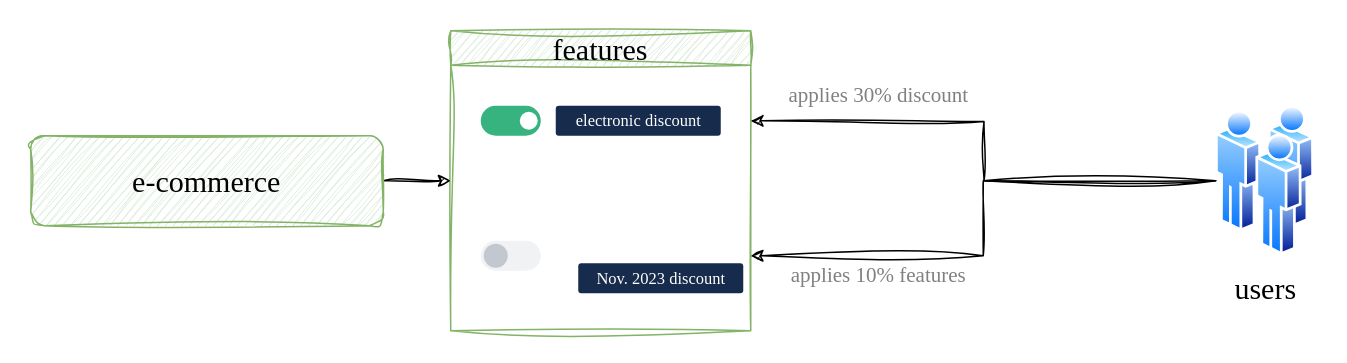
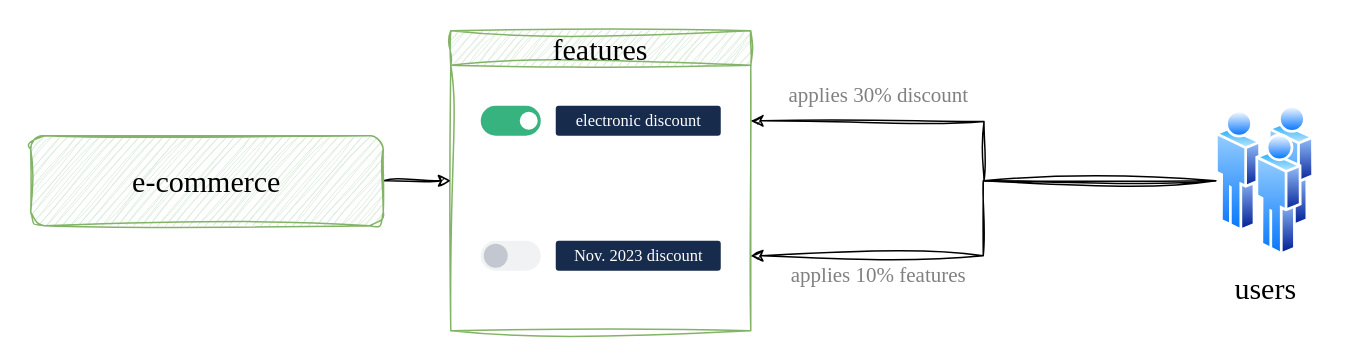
node "Nov. 2023 discount": moved (661, 278) -> (638, 256)
